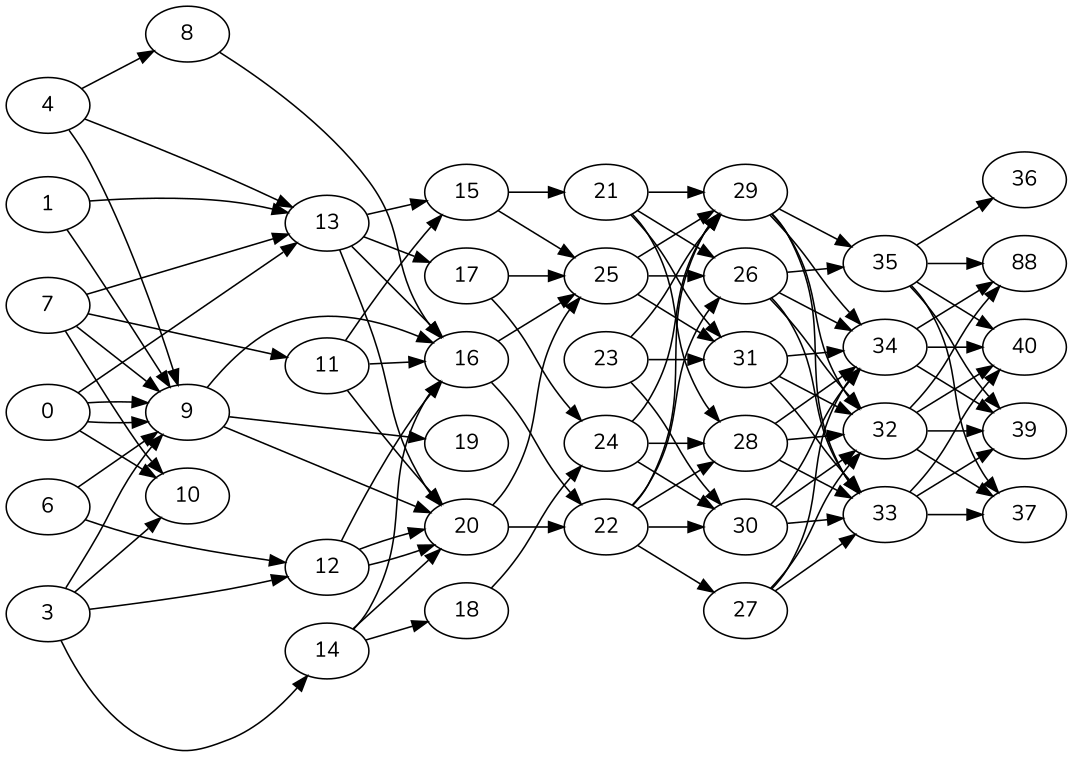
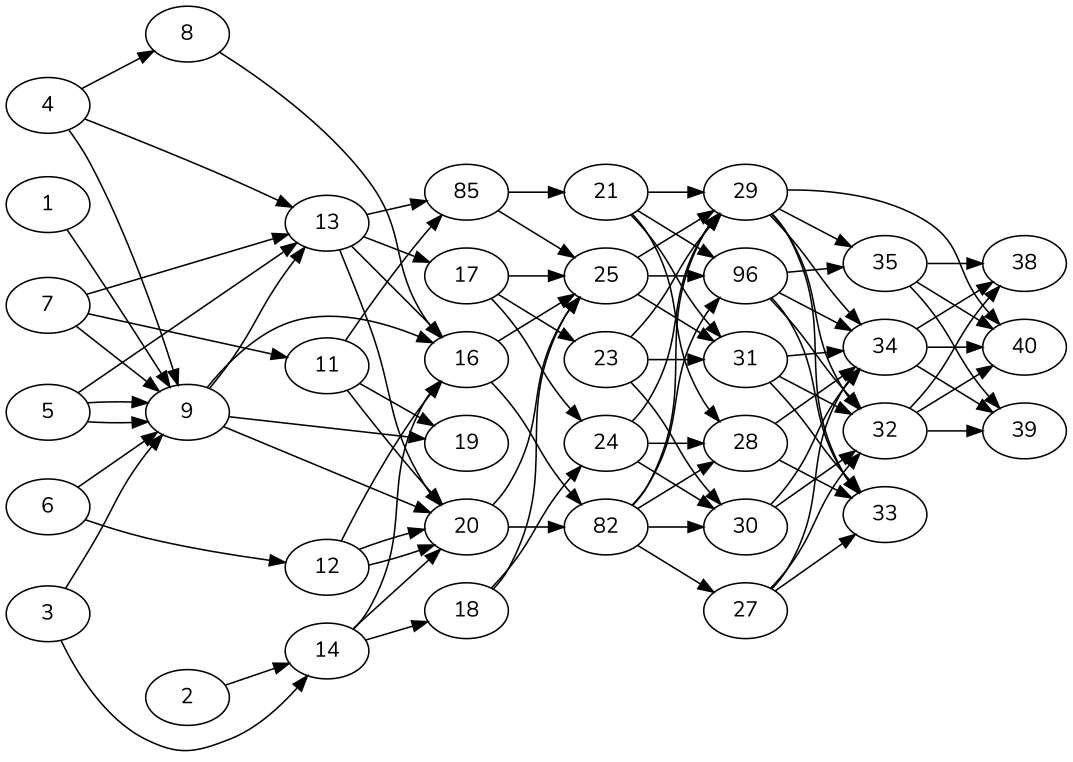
node "36": removed
node "15": label "15" -> "85"
edge "1" -> "13": now "9" -> "13"
node "88": label "88" -> "38"
node "26": label "26" -> "96"
edge "17" -> "23": added
edge "11" -> "16": now "11" -> "19"
node "0": label "0" -> "5"
edge "28" -> "32": removed
edge "33" -> "40": now "29" -> "40"
edge "18" -> "25": added
edge "33" -> "39": removed
node "10": removed
node "37": removed
edge "30" -> "33": removed
node "22": label "22" -> "82"
edge "3" -> "12": removed
node "2": added
